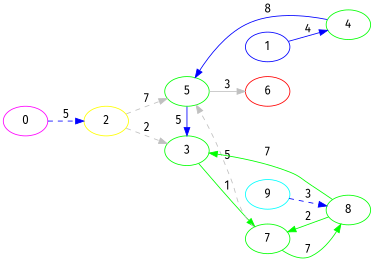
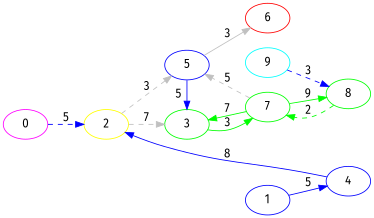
edge "4" -> "5": now "4" -> "2"
node "4": color green -> blue
edge "1" -> "4": label "4" -> "5"
node "5": color green -> blue
edge "2" -> "5": label "7" -> "3"
edge "2" -> "3": label "2" -> "7"
edge "8" -> "3": now "7" -> "3"
edge "3" -> "7": label "1" -> "3"
edge "8" -> "7": style solid -> dashed
edge "7" -> "8": label "7" -> "9"
